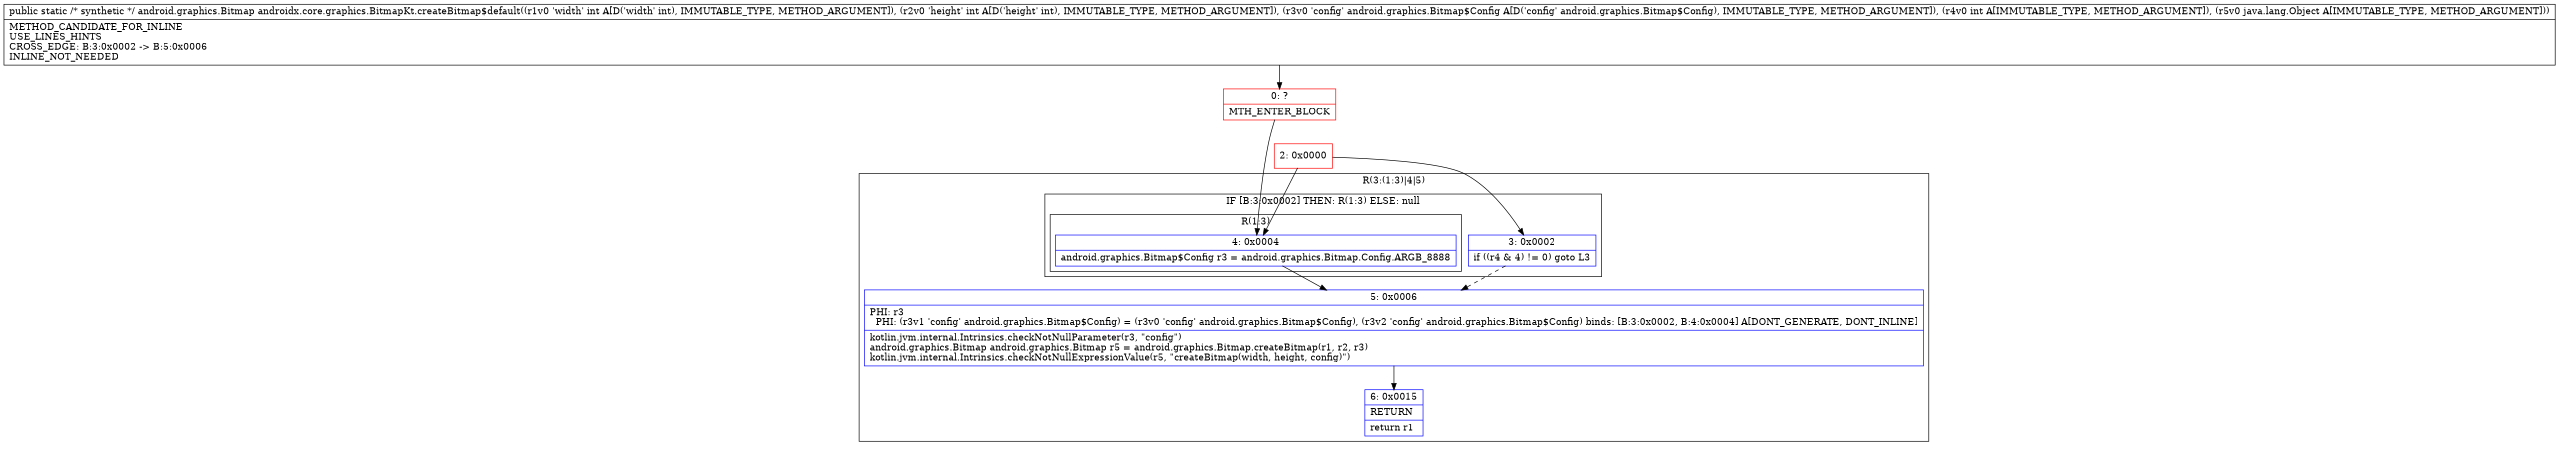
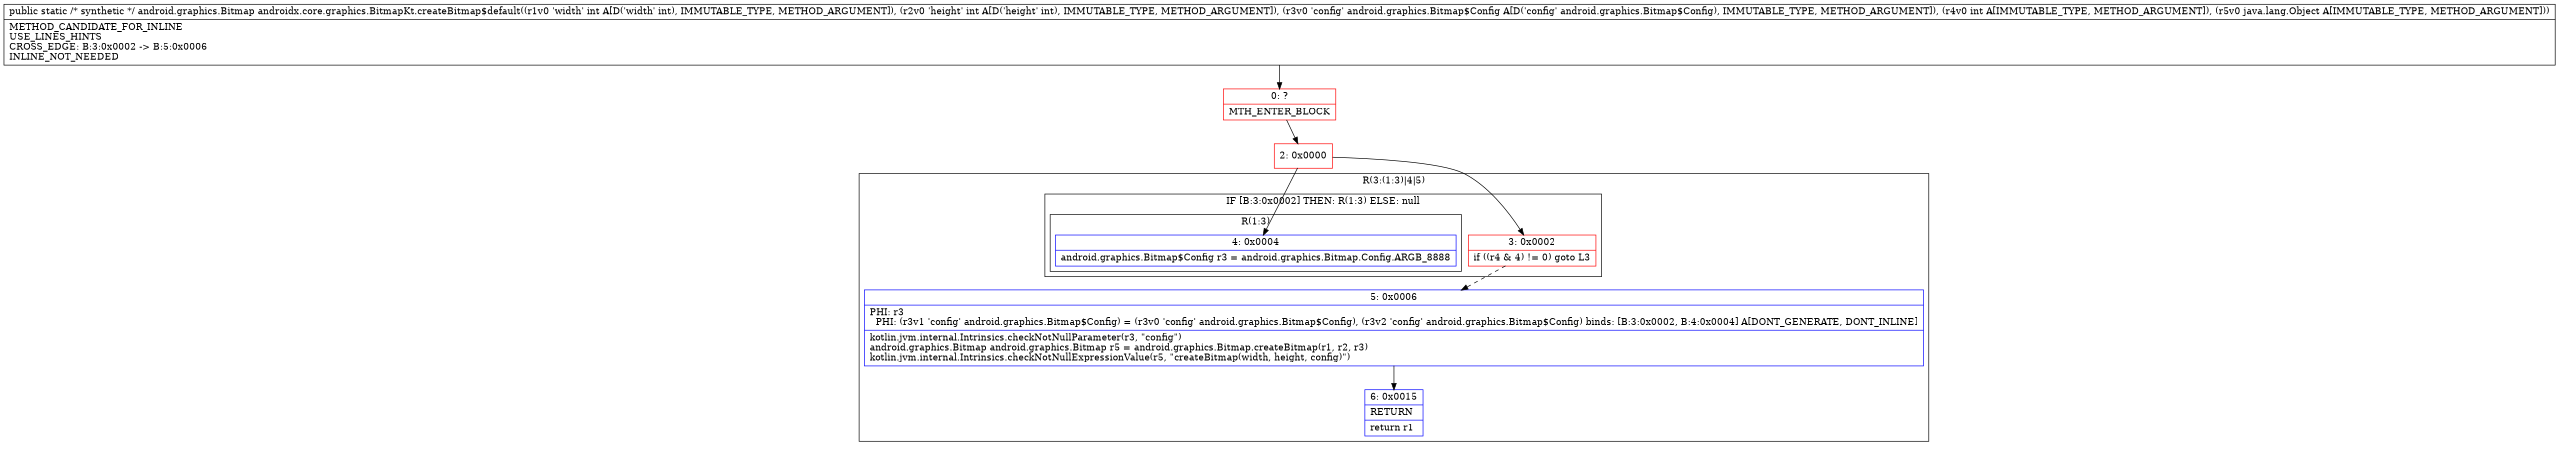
edge "0: ?" -> "4: 0x0004": now "0: ?" -> "2: 0x0000"
node "3: 0x0002": color blue -> red
edge "4: 0x0004" -> "5: 0x0006": removed
